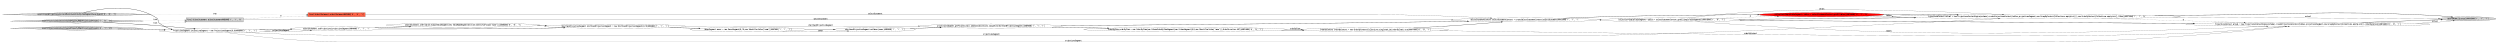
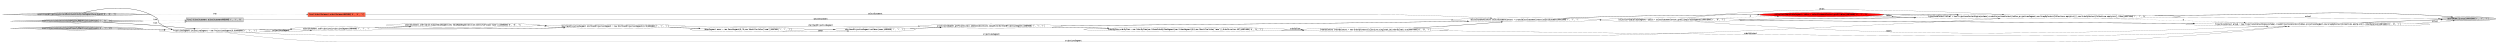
edge "final SelectStatement selectStatement@@@2@@@['1', '1', '0']" -> "final SelectStatement selectStatement@@@2@@@['0', '0', '1']": removed, label "0"
